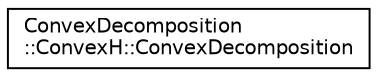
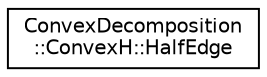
node "ConvexDecomposition ::ConvexH::ConvexDecomposition": label "ConvexDecomposition ::ConvexH::ConvexDecomposition" -> "ConvexDecomposition ::ConvexH::HalfEdge"
